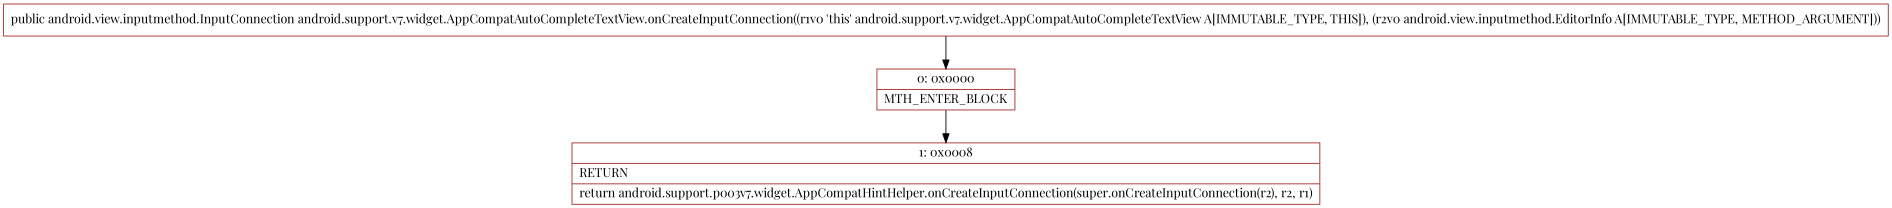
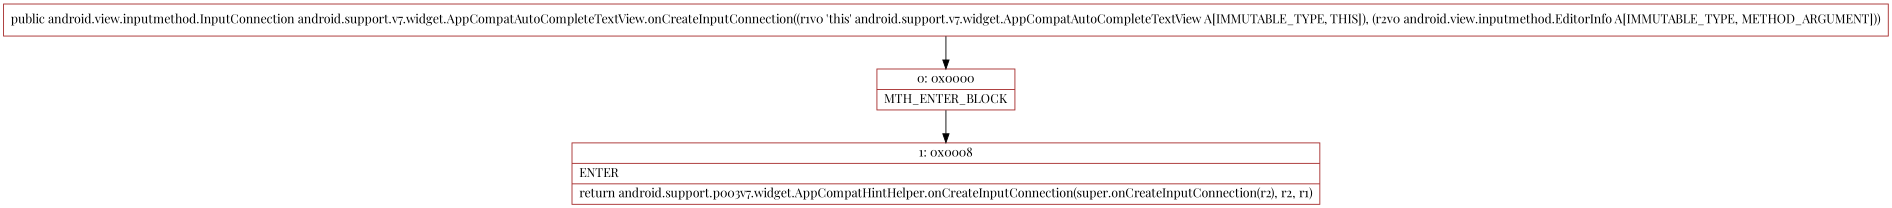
node "1: 0x0008": text "RETURN" -> "ENTER"
